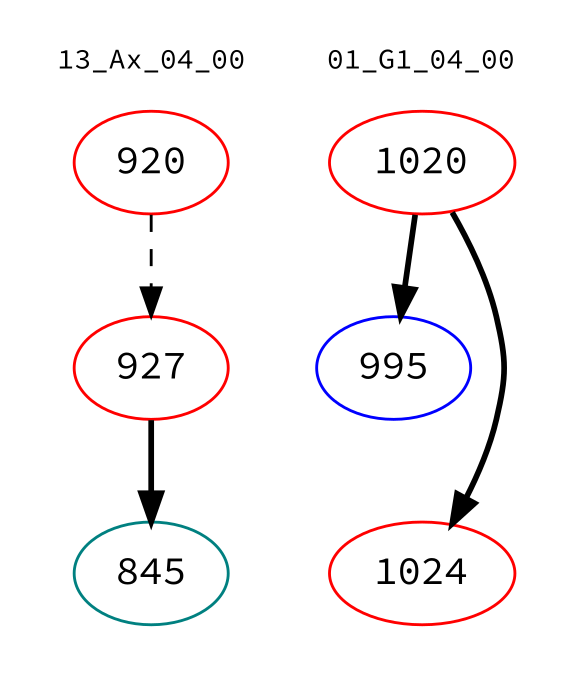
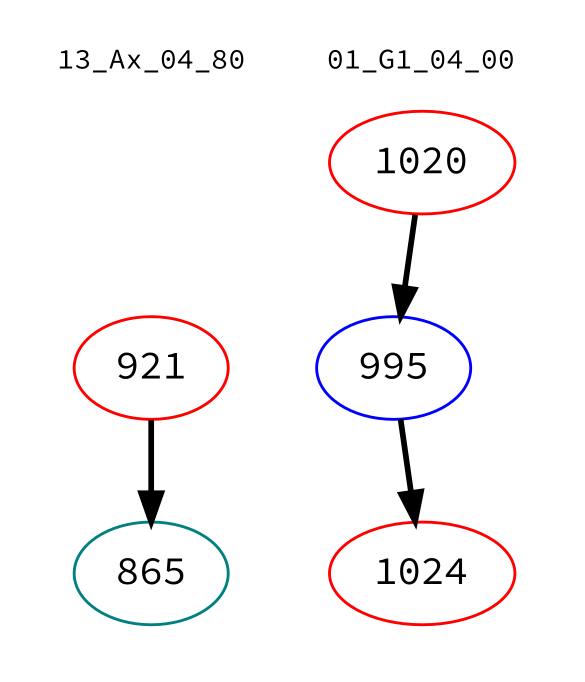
cluster "13_Ax_04_00": label "13_Ax_04_00" -> "13_Ax_04_80"
node "920": removed
edge "1020" -> "1024": now "995" -> "1024"
node "927": label "927" -> "921"
node "845": label "845" -> "865"
